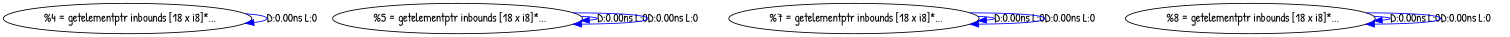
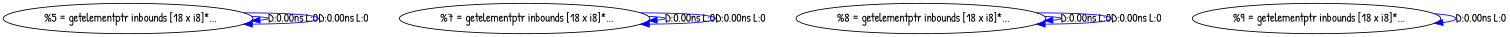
node "%4 = getelementptr inbounds [18 x i8]*...": removed
node "%9 = getelementptr inbounds [18 x i8]*...": added
